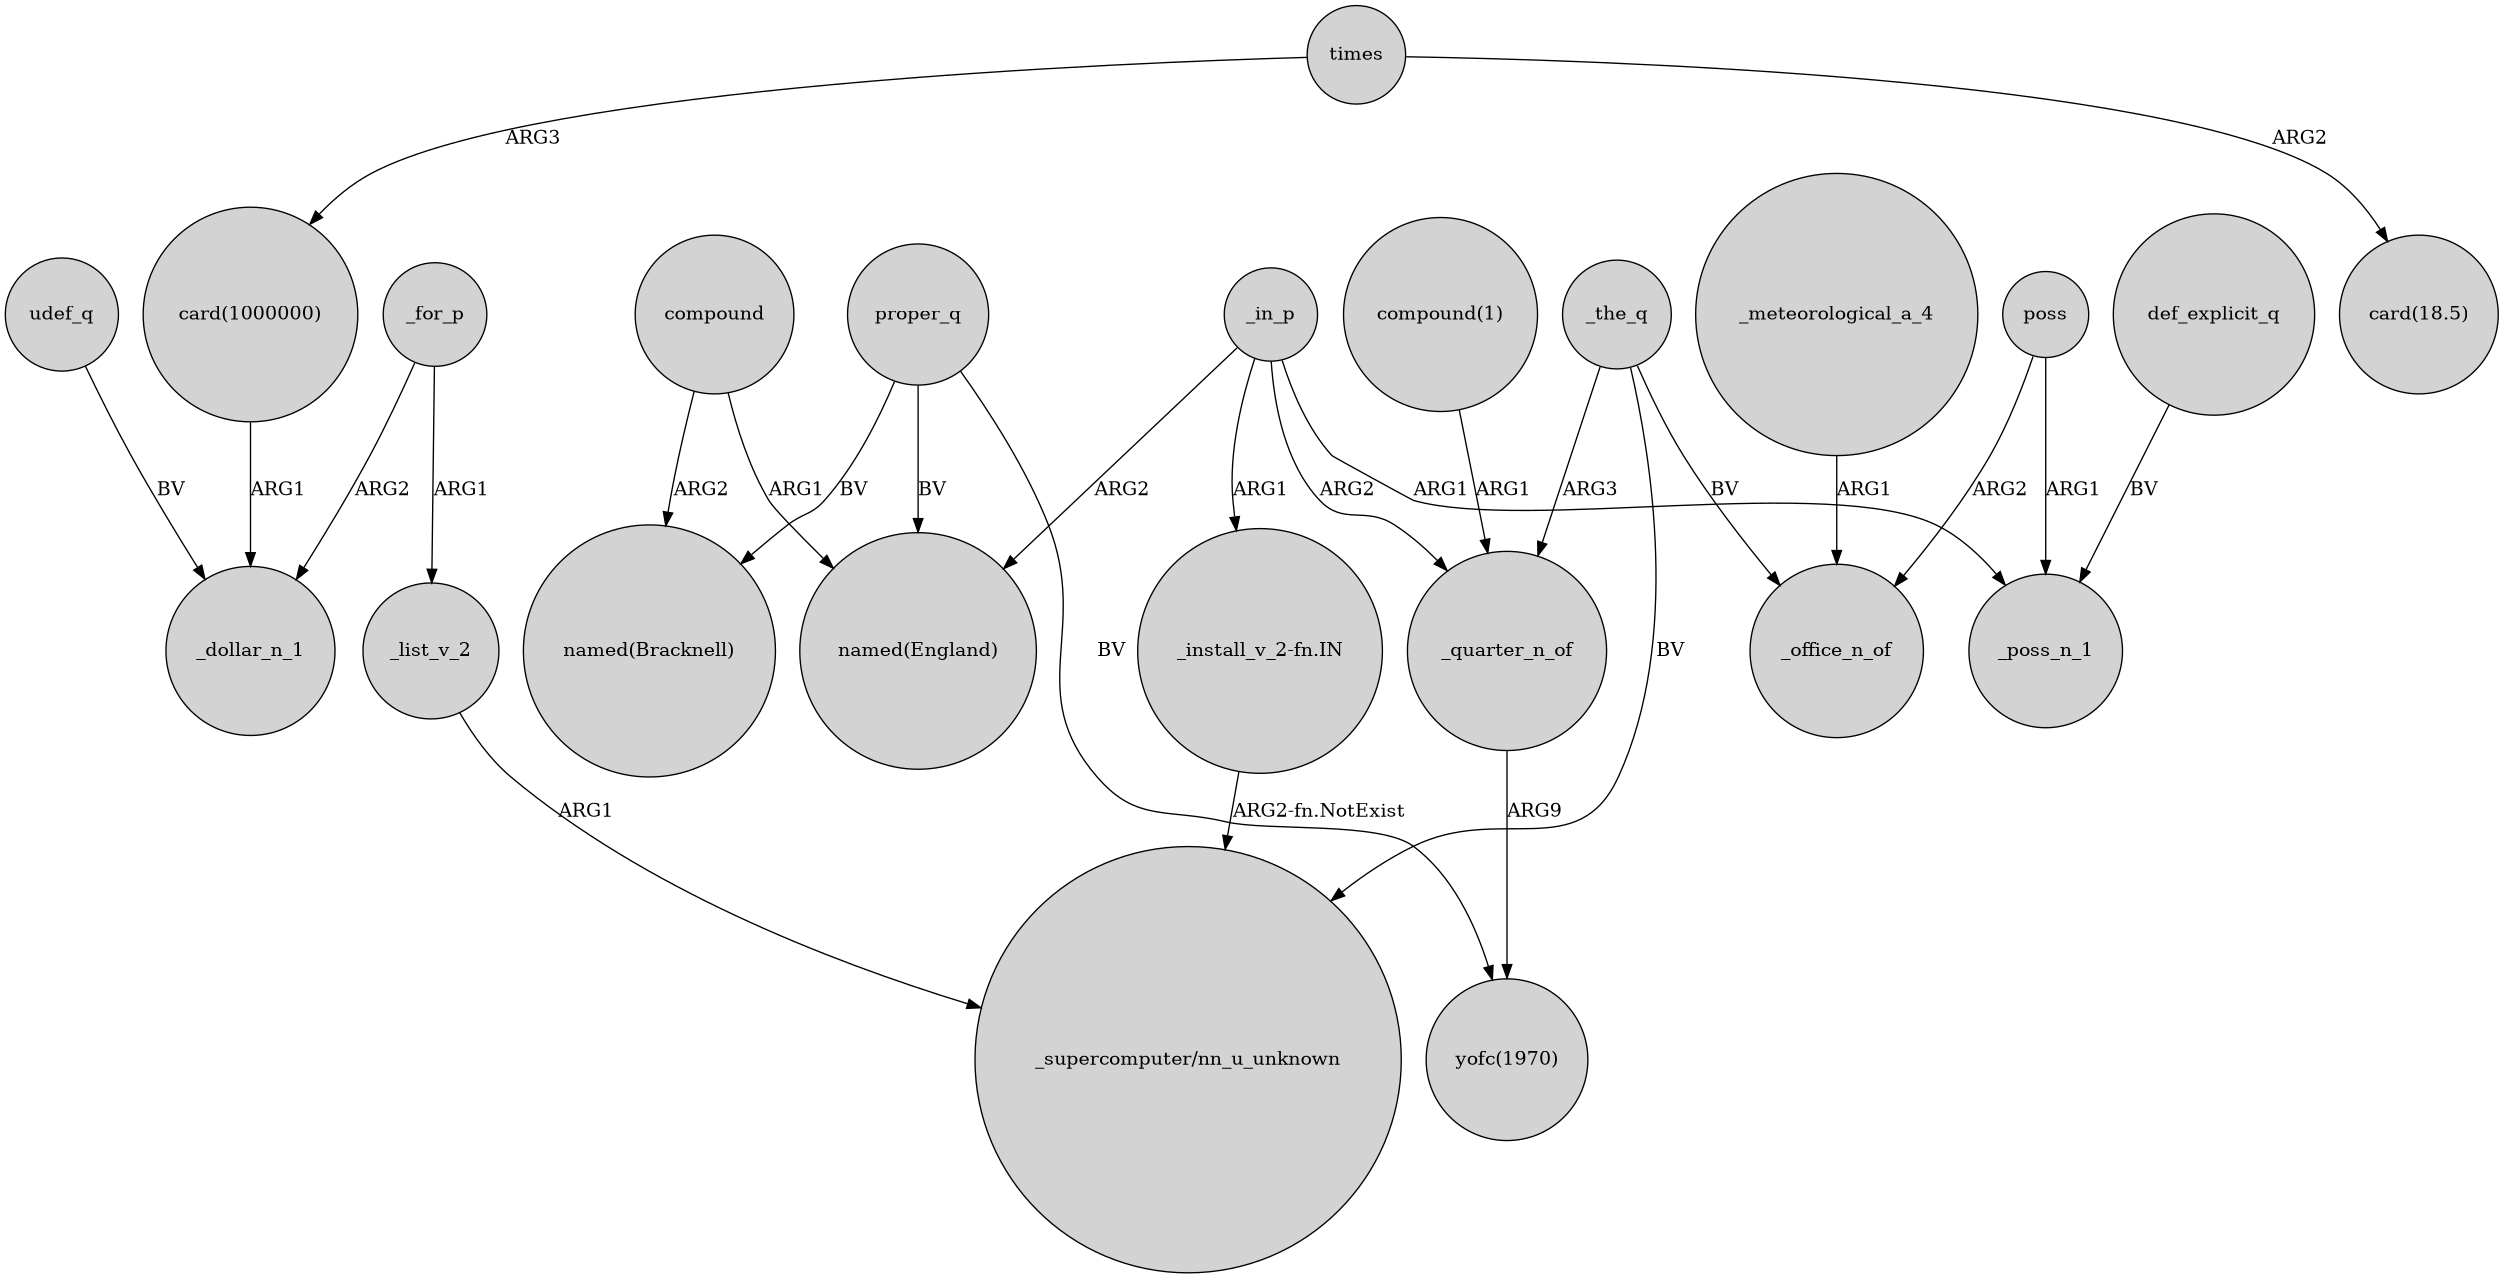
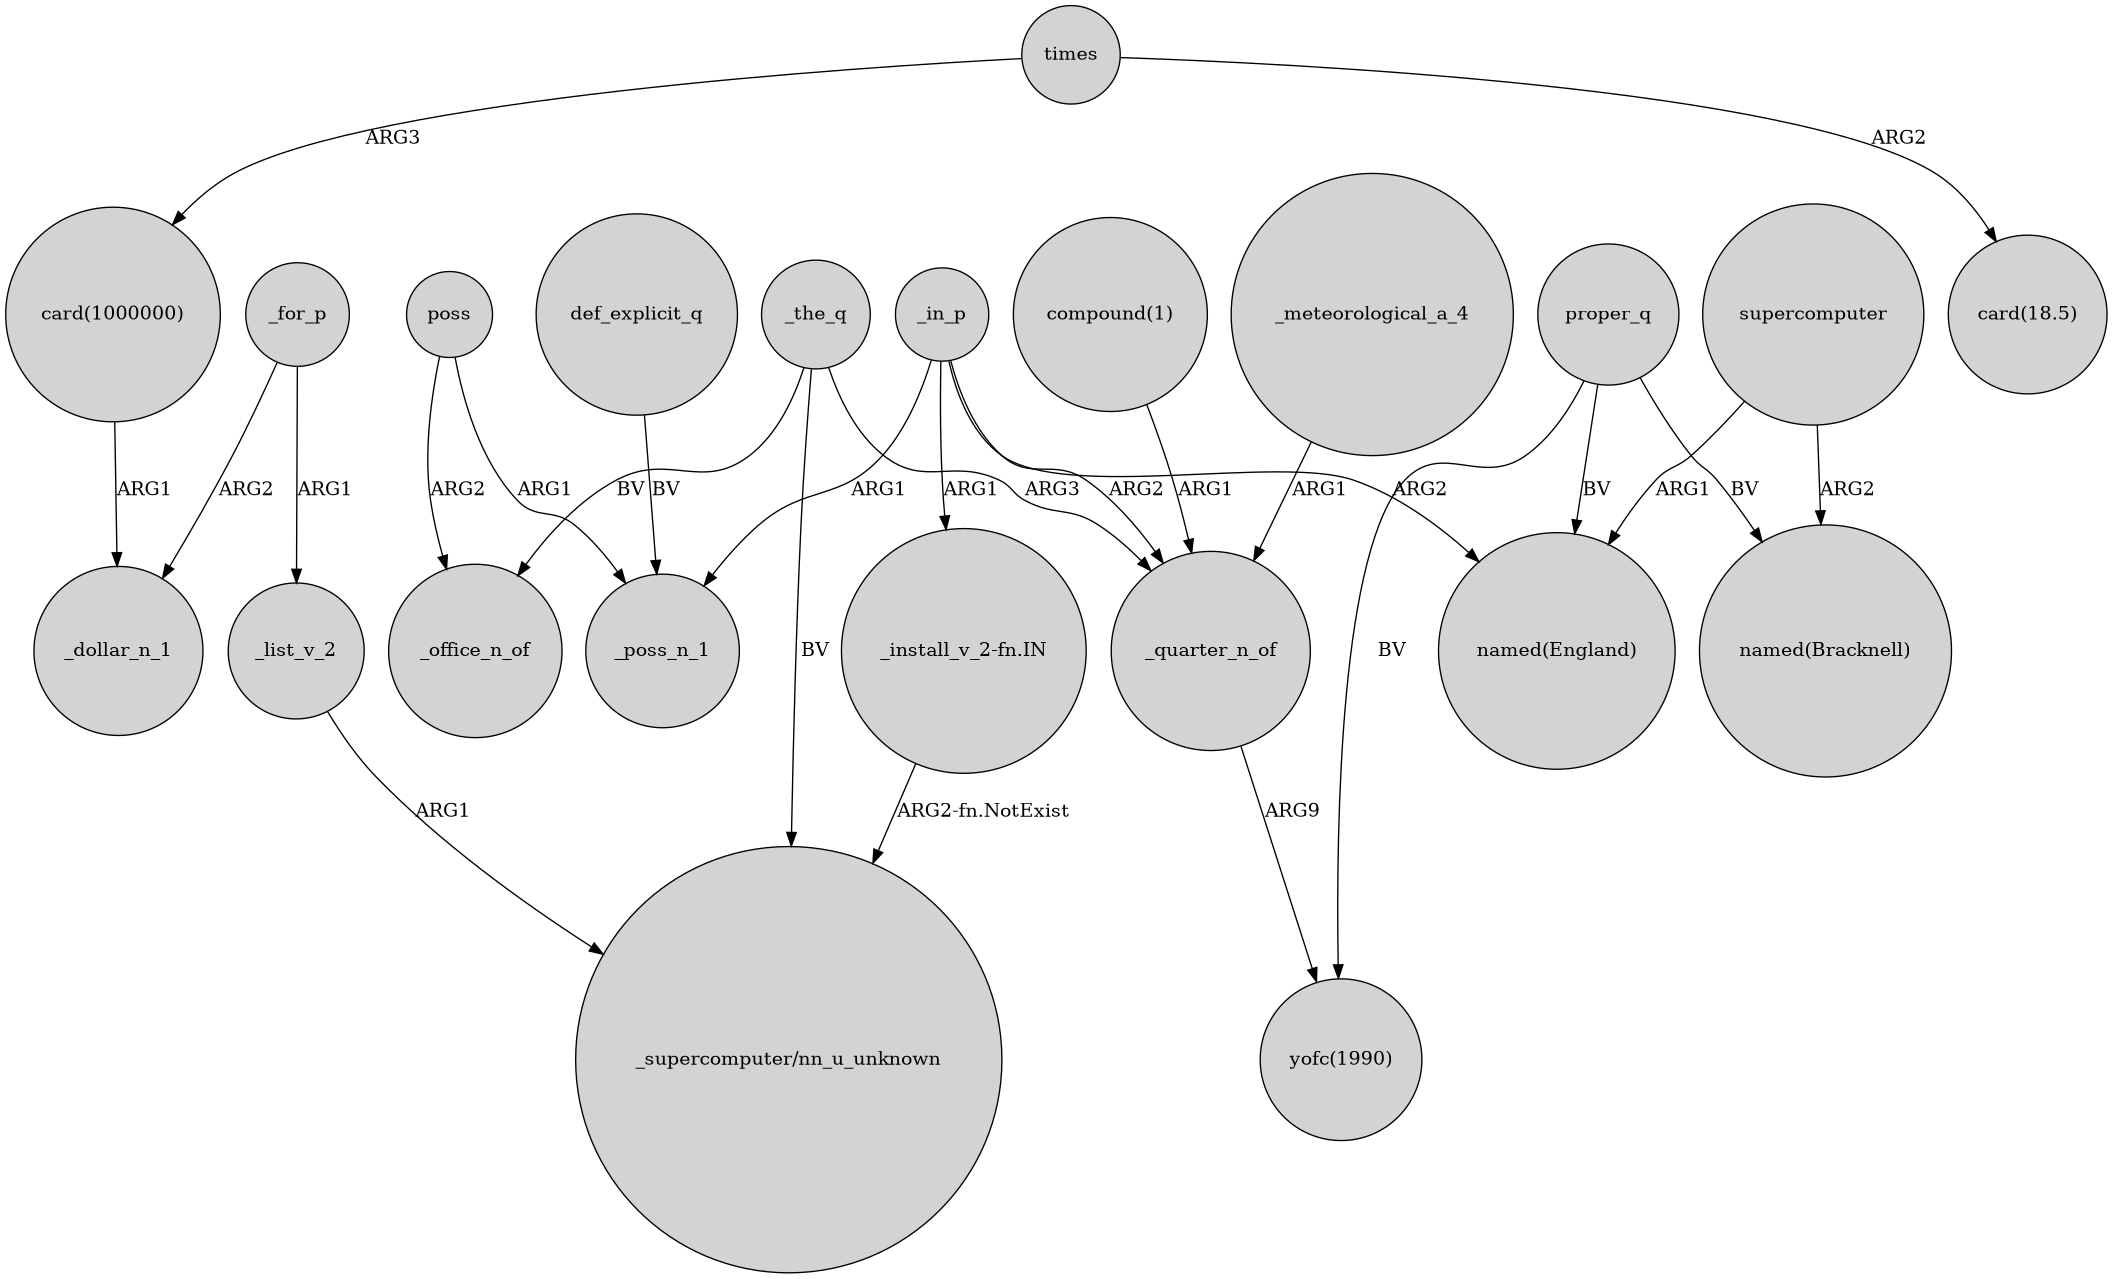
node "udef_q": removed
node "compound": label "compound" -> "supercomputer"
edge "_meteorological_a_4" -> "_office_n_of": now "_meteorological_a_4" -> "_quarter_n_of"
node "yofc(1970)": label "yofc(1970)" -> "yofc(1990)"
